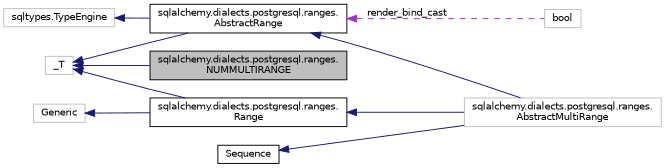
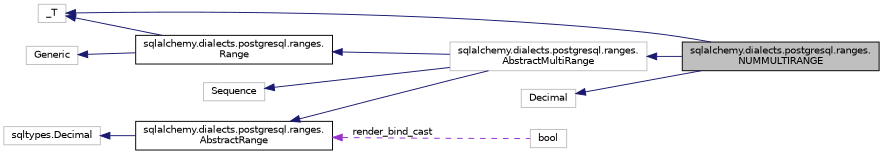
node "sqltypes.TypeEngine": label "sqltypes.TypeEngine" -> "sqltypes.Decimal"
edge "sqlalchemy.dialects.postgresql.ranges. AbstractRange" -> "_T": removed
edge "sqlalchemy.dialects.postgresql.ranges. NUMMULTIRANGE" -> "sqlalchemy.dialects.postgresql.ranges. AbstractMultiRange": added
node "Decimal": added
node "Sequence": color black -> grey75
